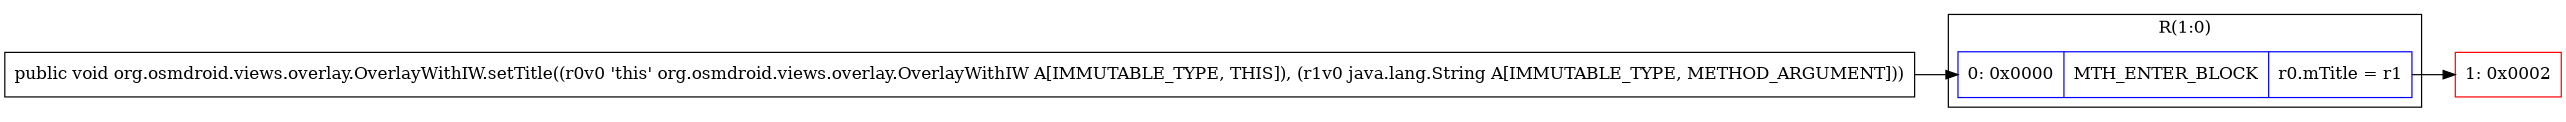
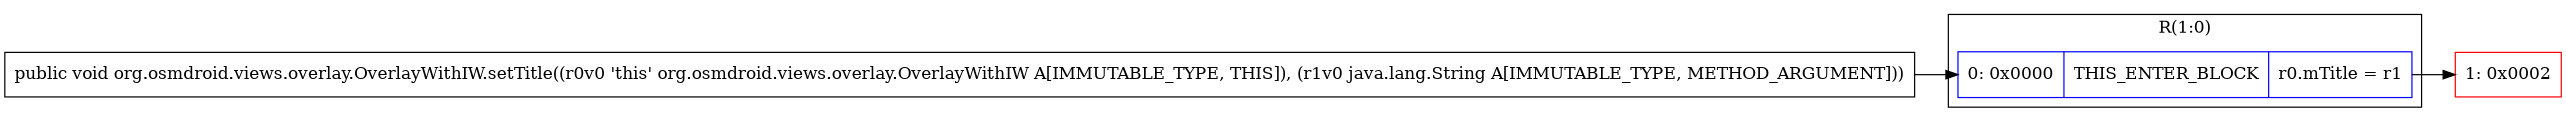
node "0: 0x0000": text "MTH_ENTER_BLOCK" -> "THIS_ENTER_BLOCK"
